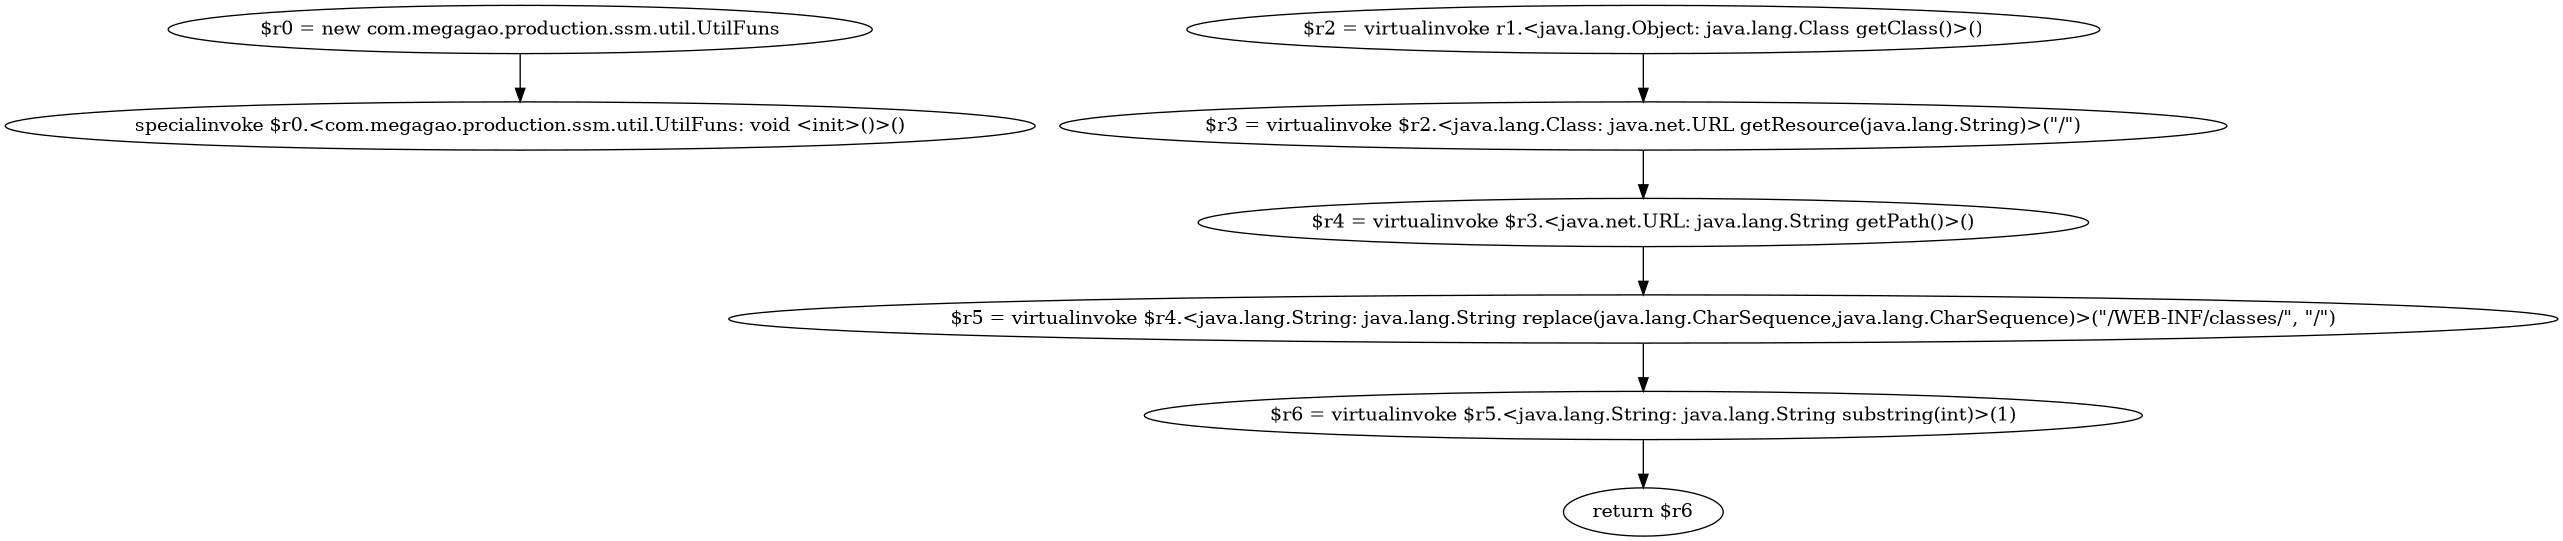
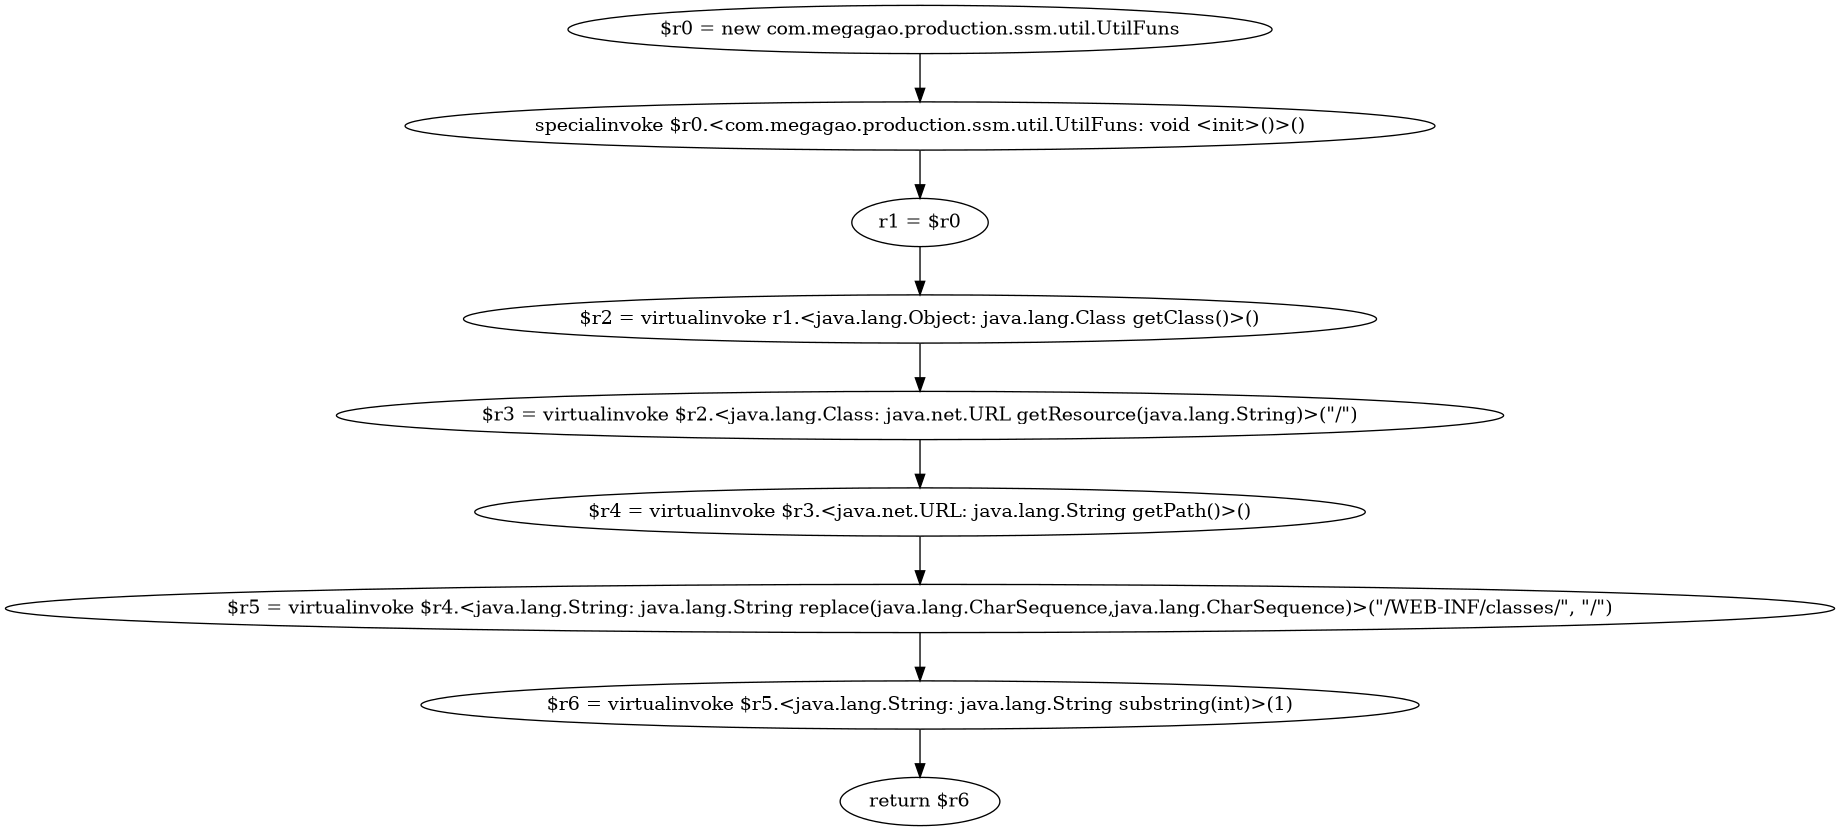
node "r1 = $r0": added
